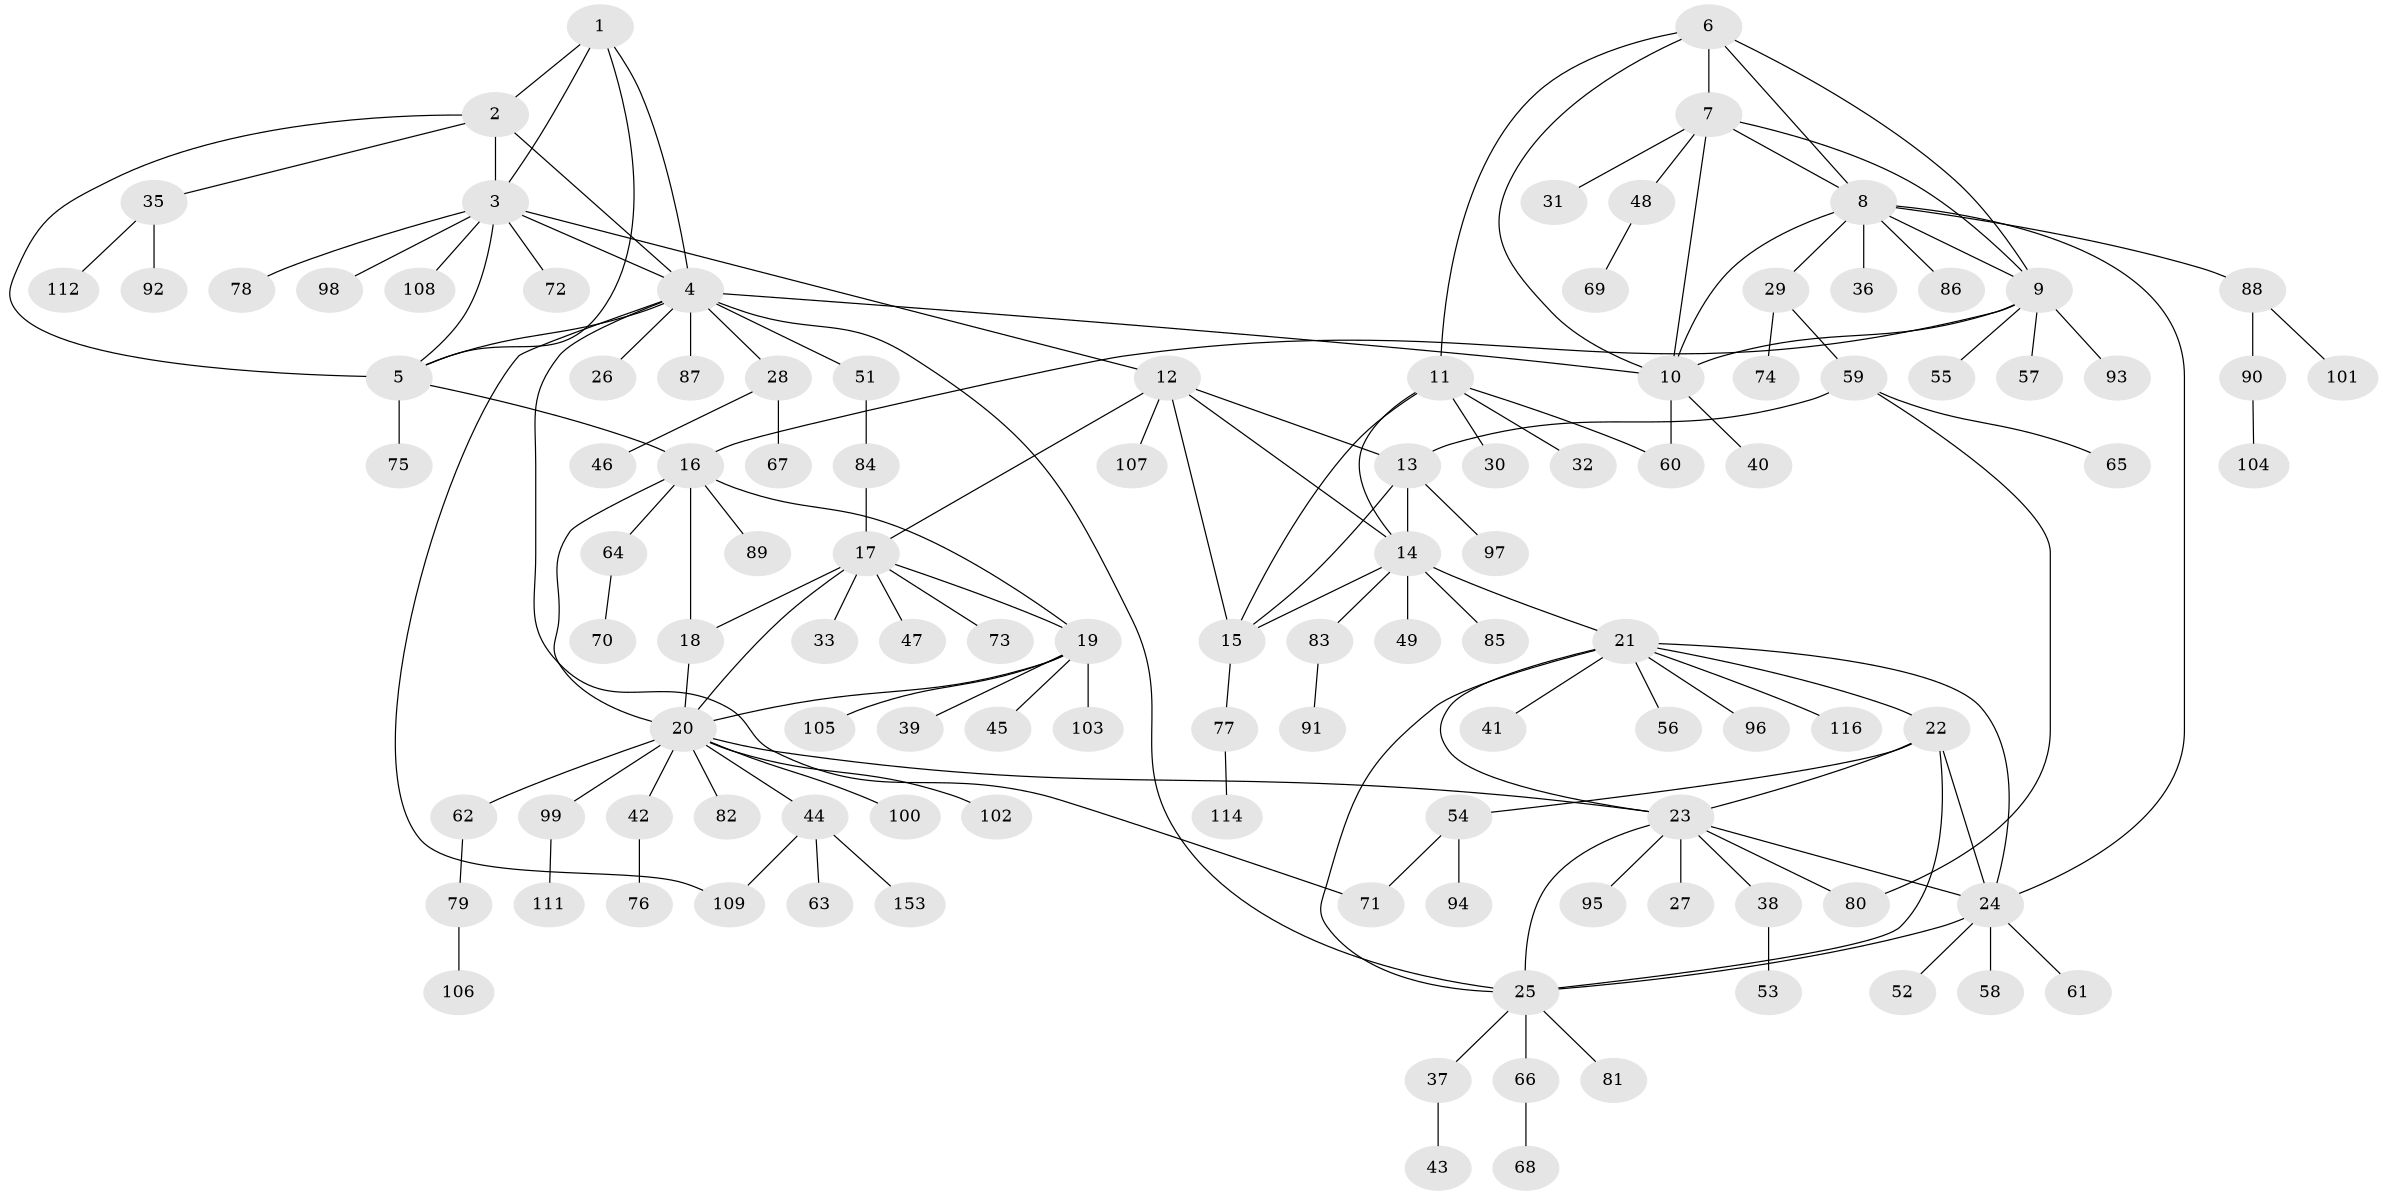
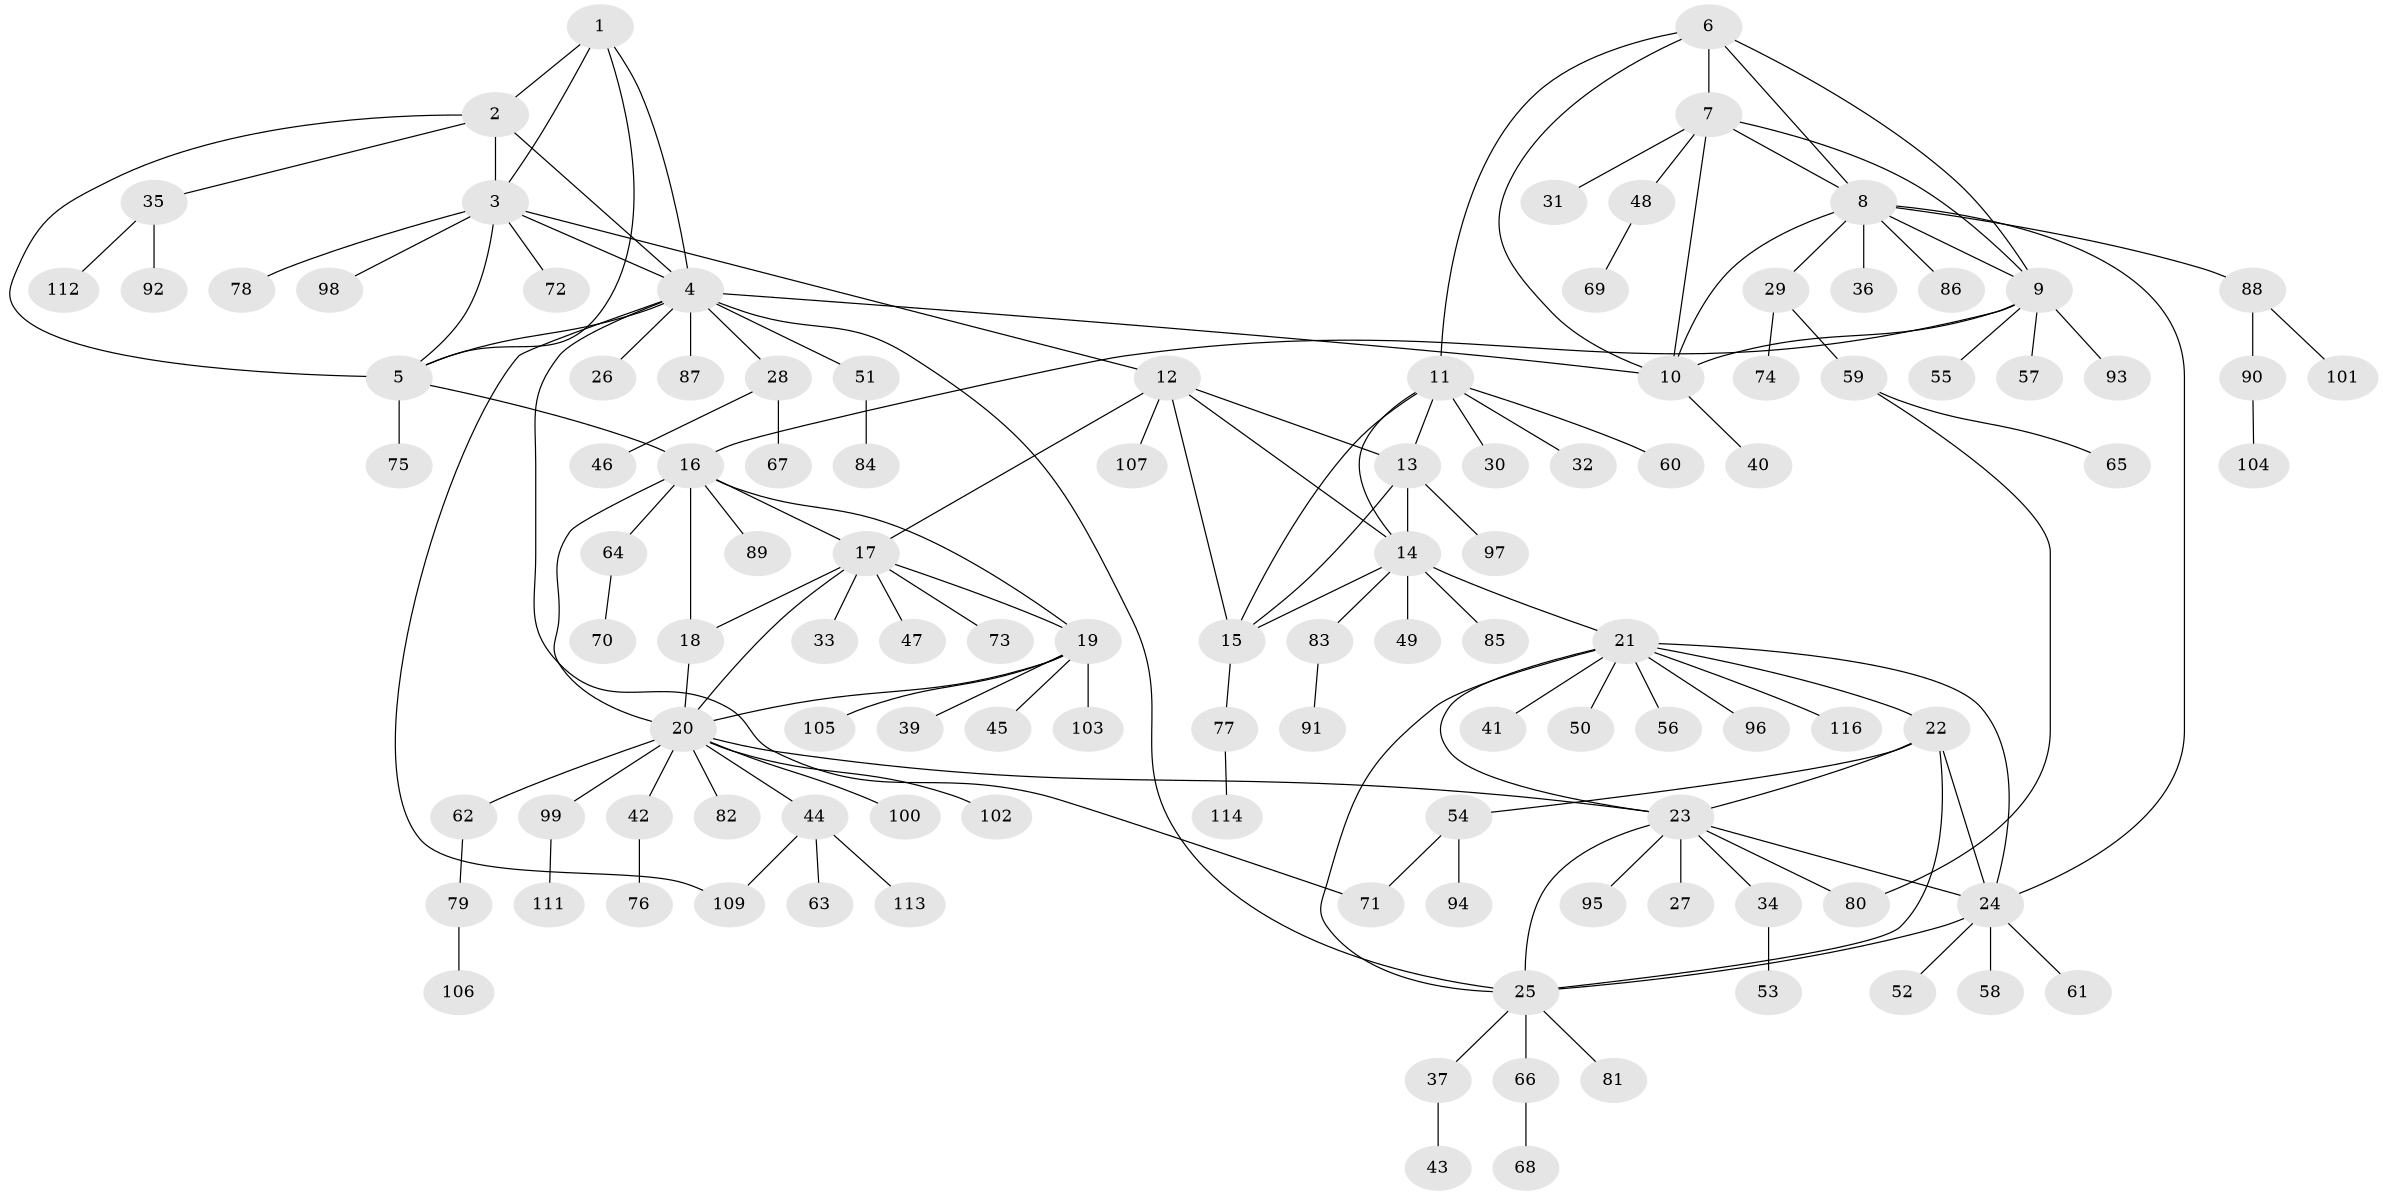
node "108": removed
edge "59" -- "13": now "11" -- "13"
edge "10" -- "60": removed
edge "84" -- "17": now "16" -- "17"
node "50": added
node "153": label "153" -> "113"
node "38": label "38" -> "34"
